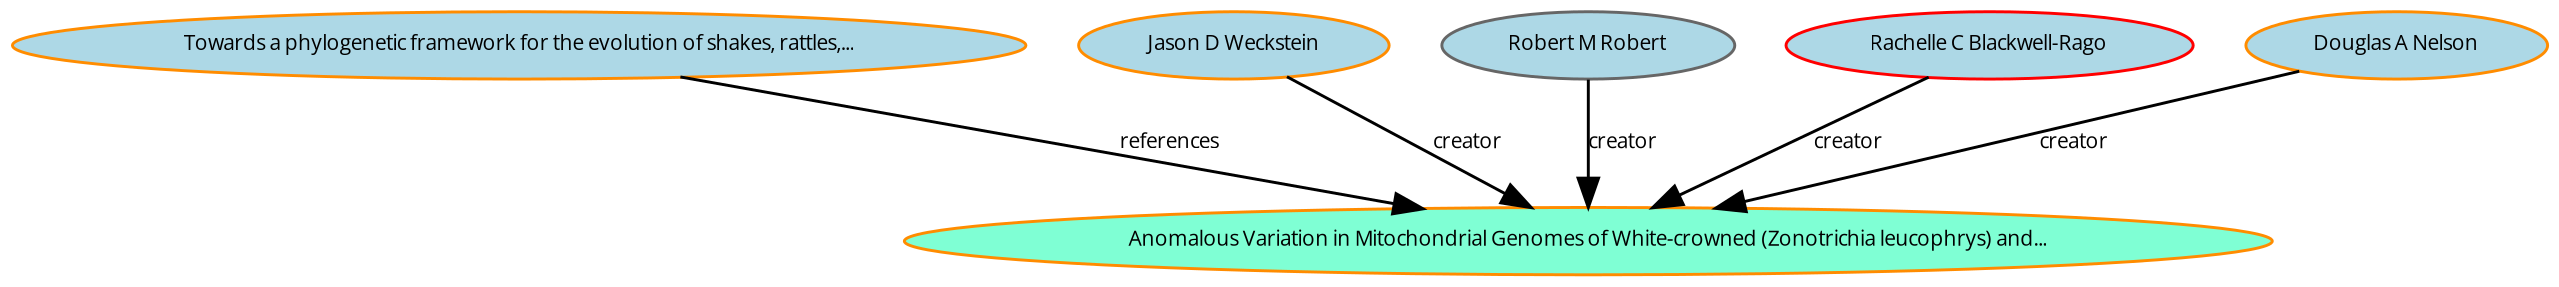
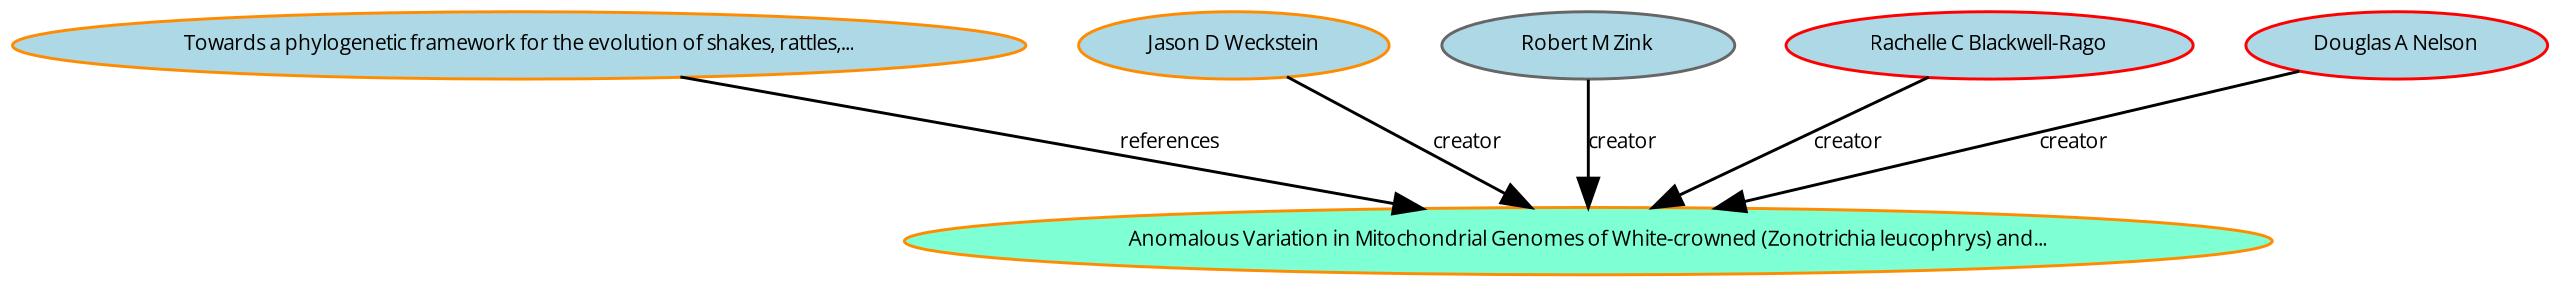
node "Robert M Robert": label "Robert M Robert" -> "Robert M Zink"
node "Douglas A Nelson": color darkorange -> red
